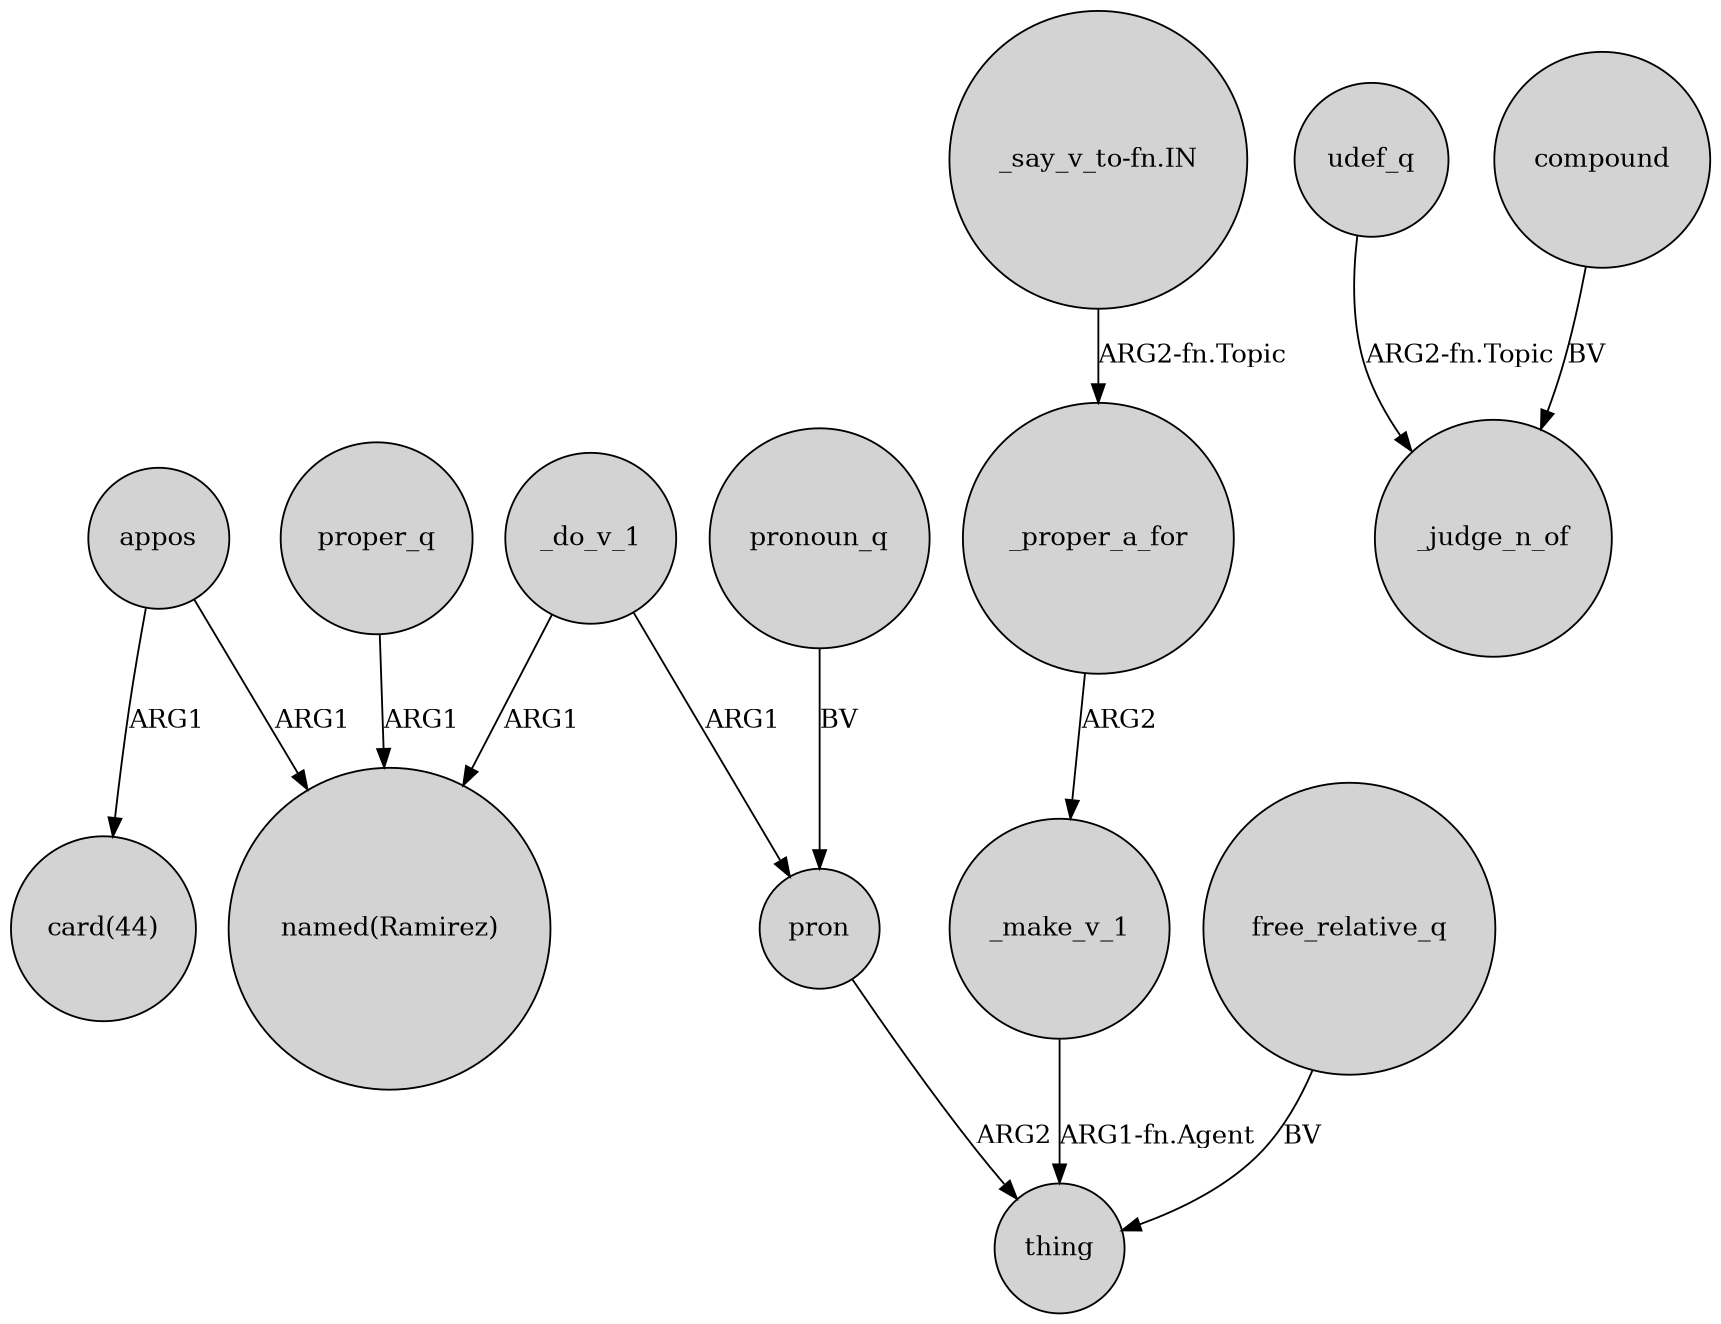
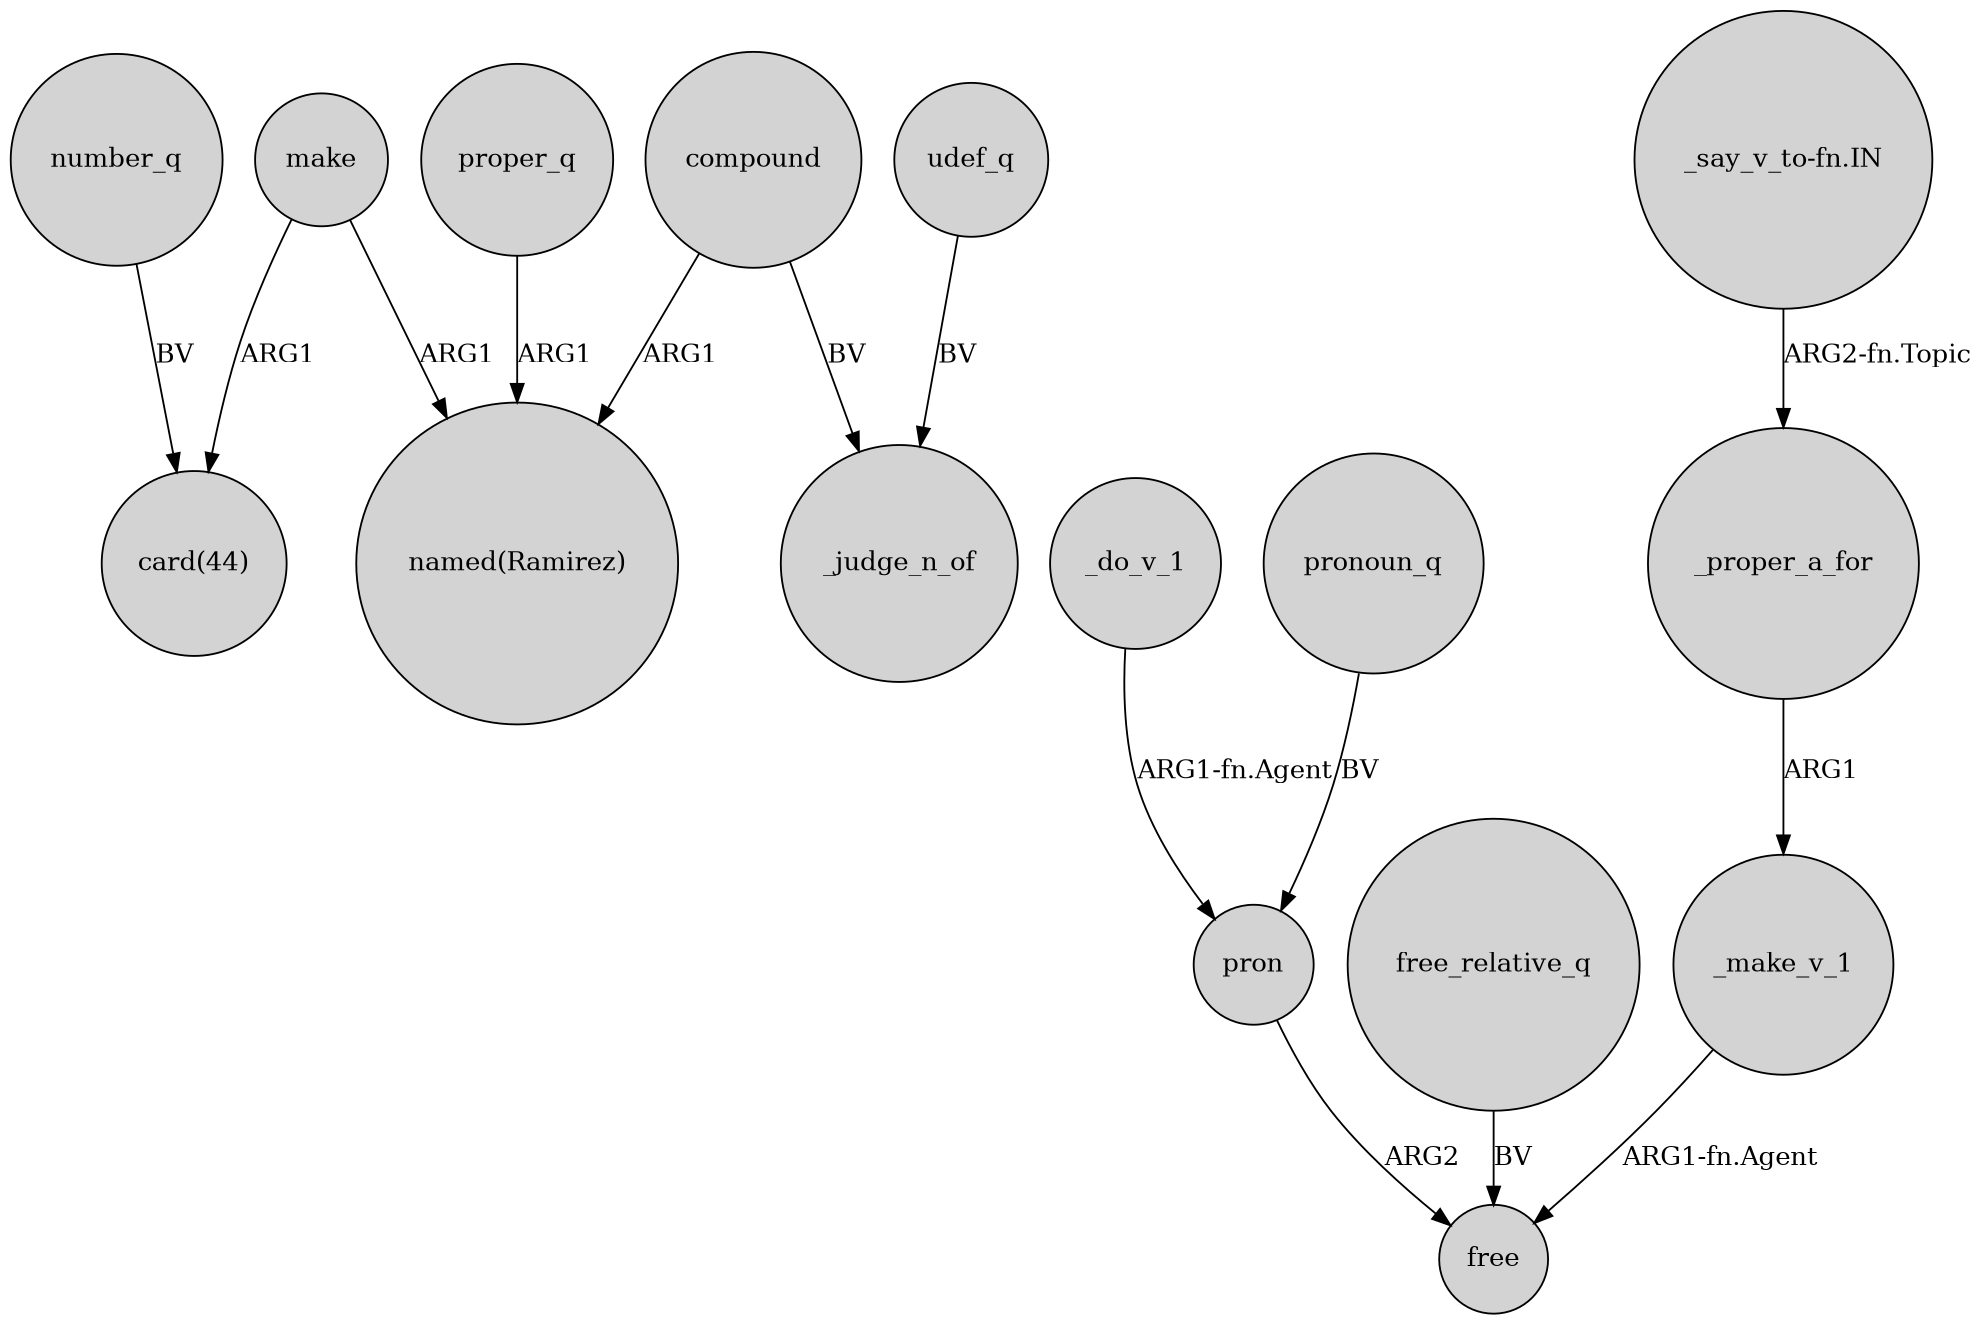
node "number_q": added
edge "udef_q" -> "_judge_n_of": label "ARG2-fn.Topic" -> "BV"
node "appos": label "appos" -> "make"
edge "_do_v_1" -> "named(Ramirez)": now "compound" -> "named(Ramirez)"
edge "_do_v_1" -> "pron": label "ARG1" -> "ARG1-fn.Agent"
edge "_proper_a_for" -> "_make_v_1": label "ARG2" -> "ARG1"
node "thing": label "thing" -> "free"
